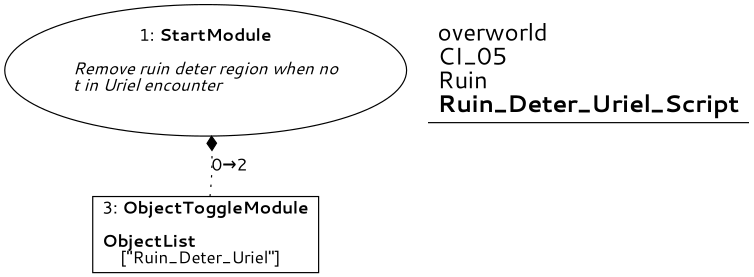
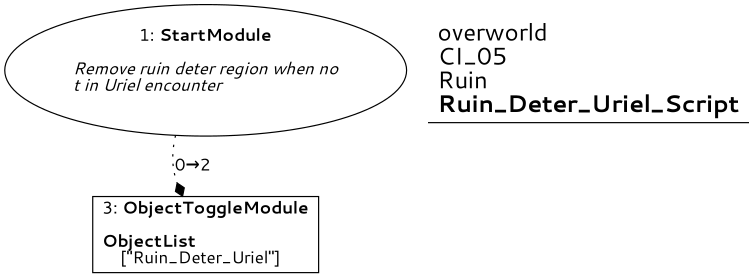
edge "3:" -> "1:": reversed
